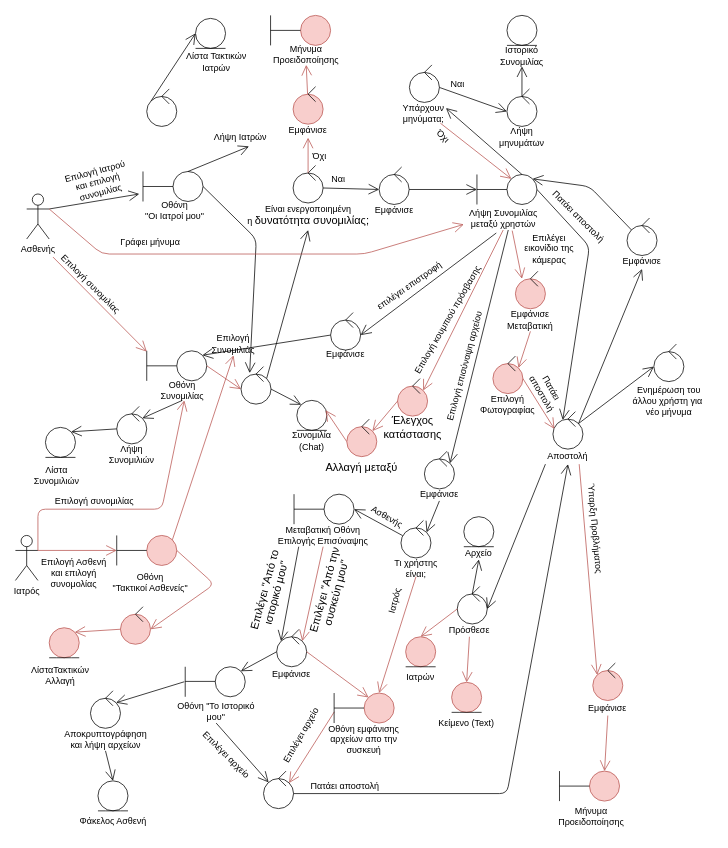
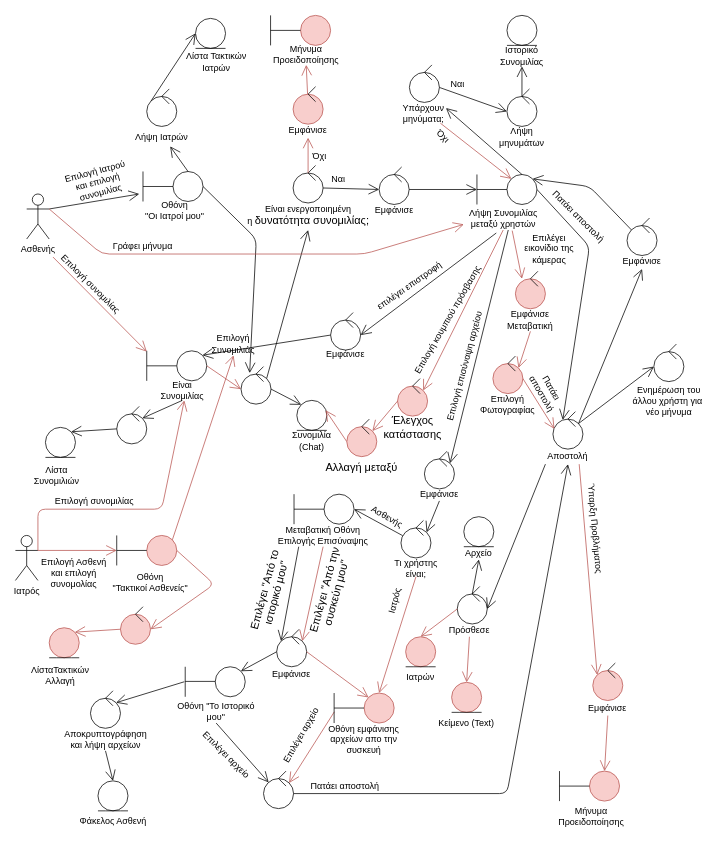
node "Λήψη Ιατρών": moved (240, 137) -> (162, 137)
node "Γράφει μήνυμα": moved (150, 243) -> (143, 246)
node "Οθόνη Συνομιλίας": label "Οθόνη Συνομιλίας" -> "Είναι Συνομιλίας"
node "Λήψη Συνομιλιών": removed
